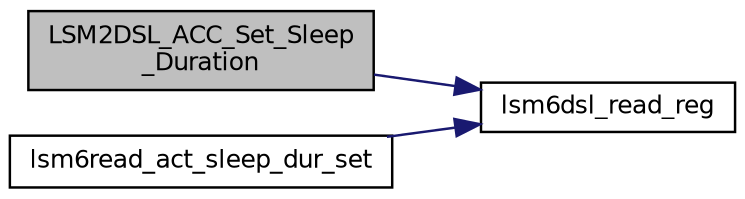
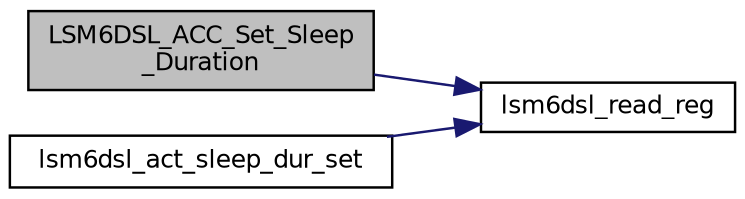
node "LSM2DSL_ACC_Set_Sleep _Duration": label "LSM2DSL_ACC_Set_Sleep _Duration" -> "LSM6DSL_ACC_Set_Sleep _Duration"
node "lsm6read_act_sleep_dur_set": label "lsm6read_act_sleep_dur_set" -> "lsm6dsl_act_sleep_dur_set"
